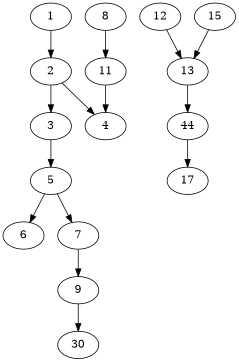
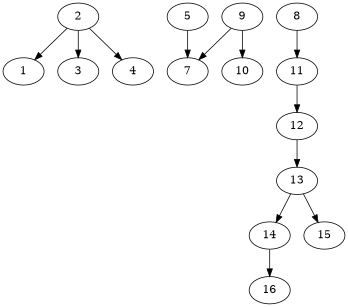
edge "1" -> "2": reversed
edge "15" -> "13": reversed
edge "11" -> "4": now "11" -> "12"
node "44": label "44" -> "14"
edge "3" -> "5": removed
node "17": label "17" -> "16"
node "6": removed
edge "7" -> "9": reversed
node "30": label "30" -> "10"
